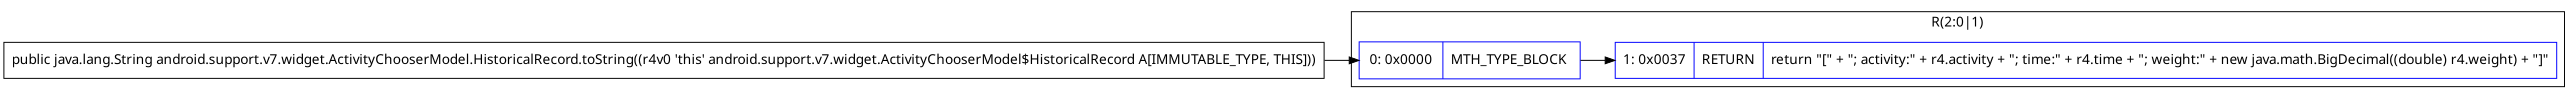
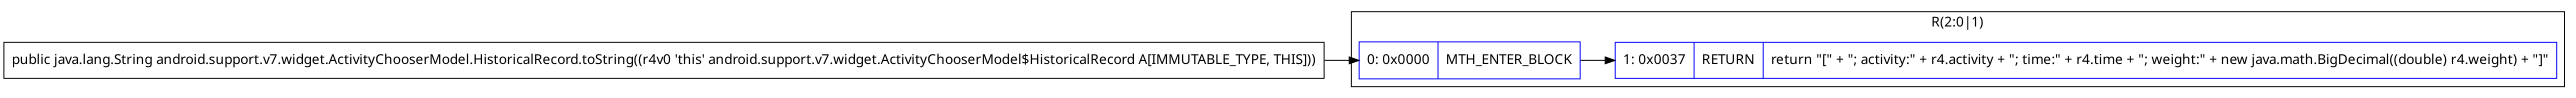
node "0: 0x0000": text "MTH_TYPE_BLOCK" -> "MTH_ENTER_BLOCK"
